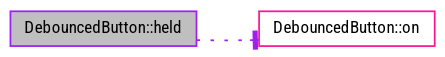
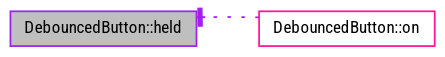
edge "DebouncedButton::held" -> "DebouncedButton::on": reversed
